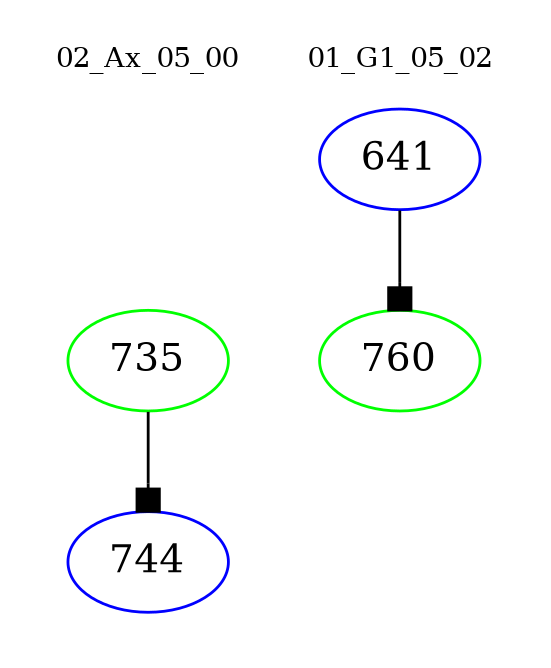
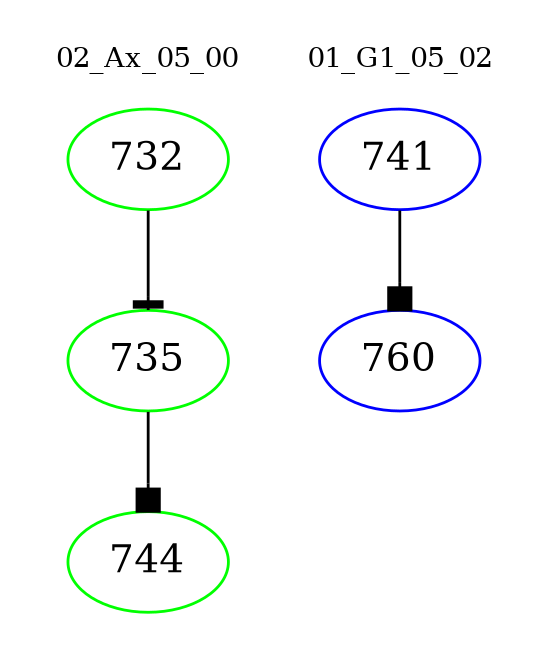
node "732": added
node "641": label "641" -> "741"
node "760": color green -> blue
node "744": color blue -> green
